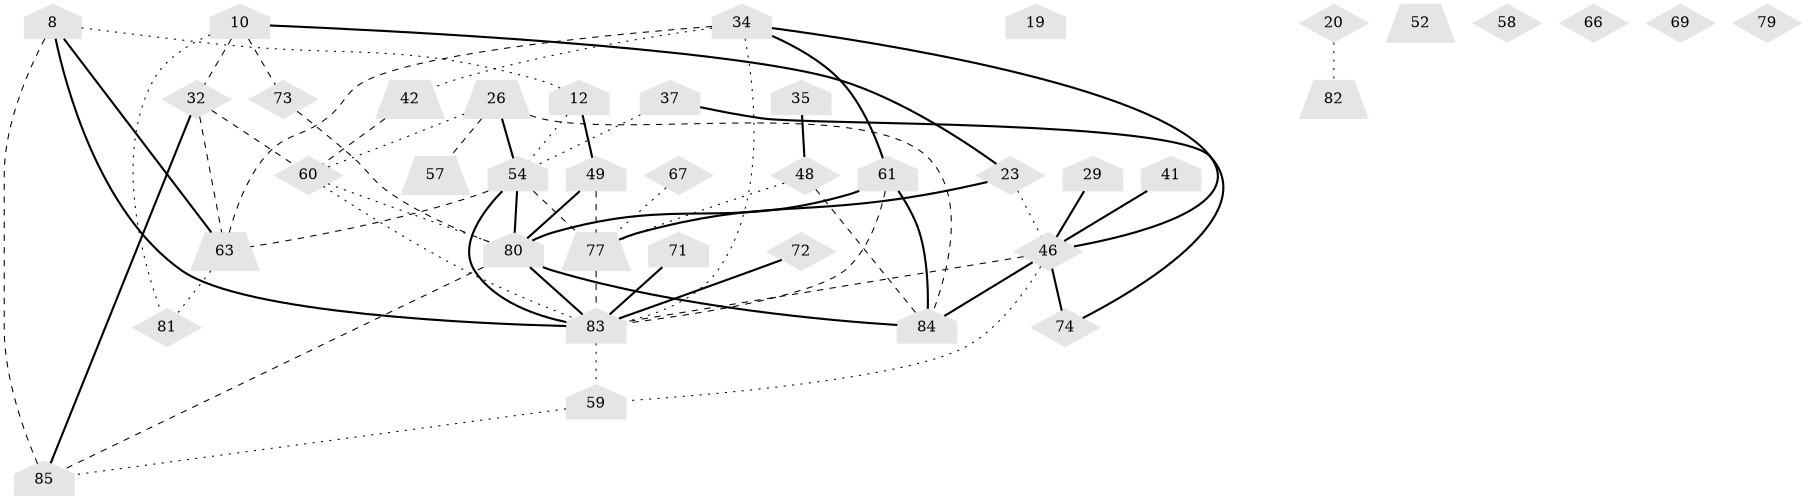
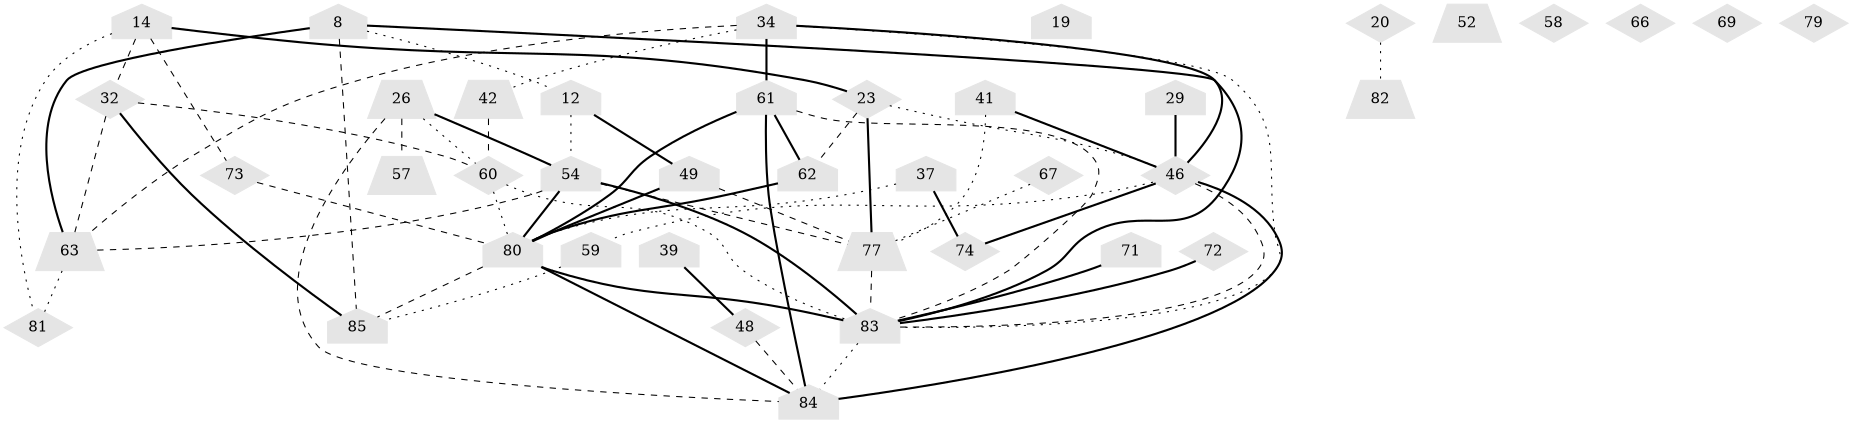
node "10": label "10" -> "14"
node "35": label "35" -> "39"
edge "37" -- "54": now "37" -- "80"
node "62": added
edge "48" -- "77": now "41" -- "77"
edge "83" -- "59": now "83" -- "84"
